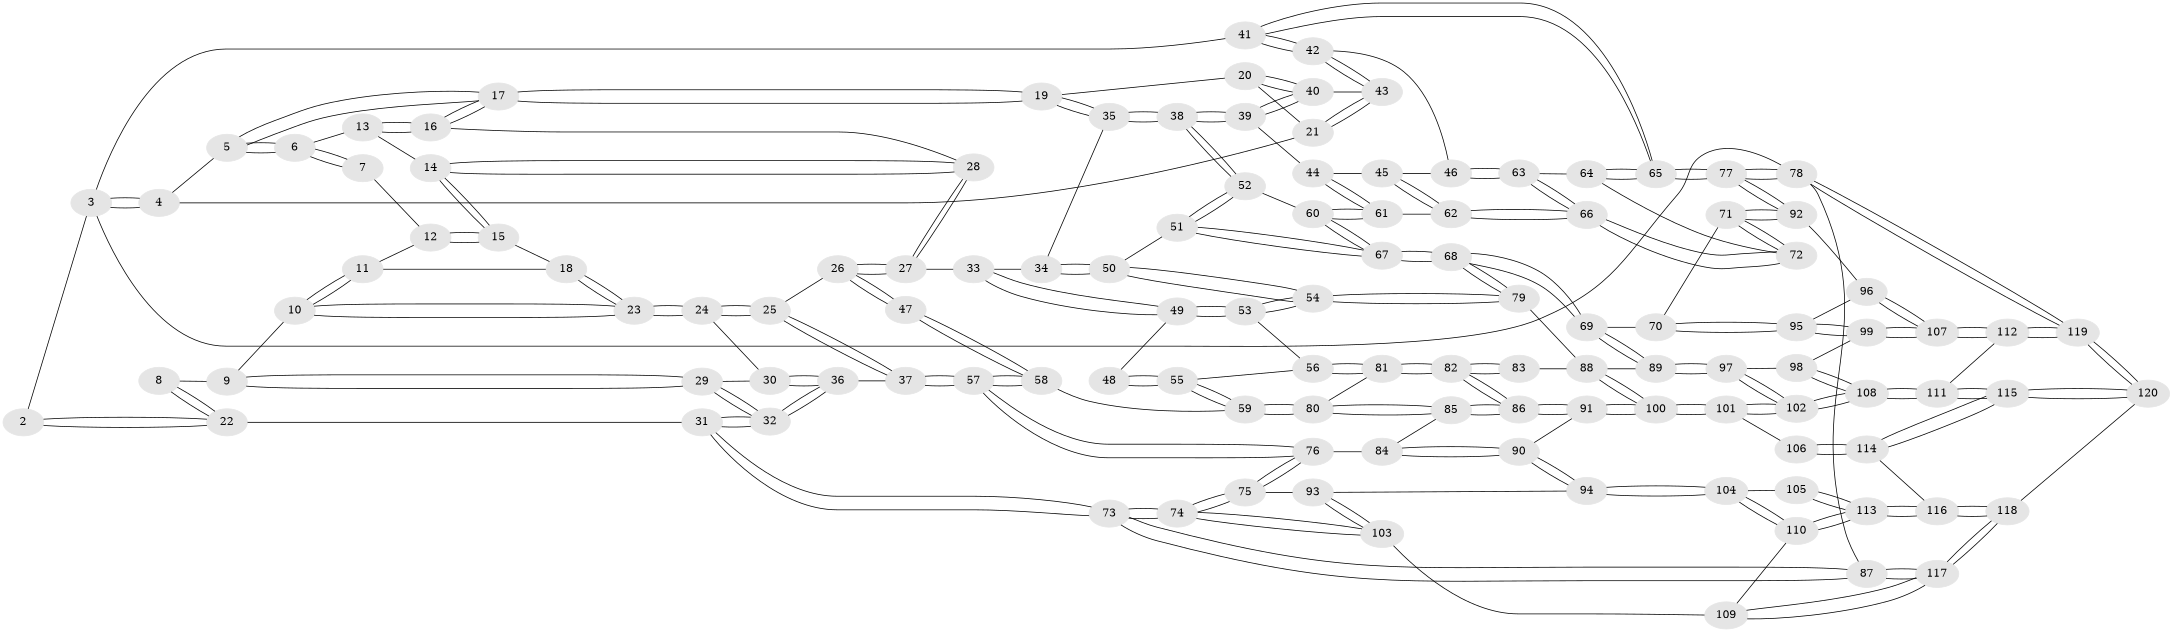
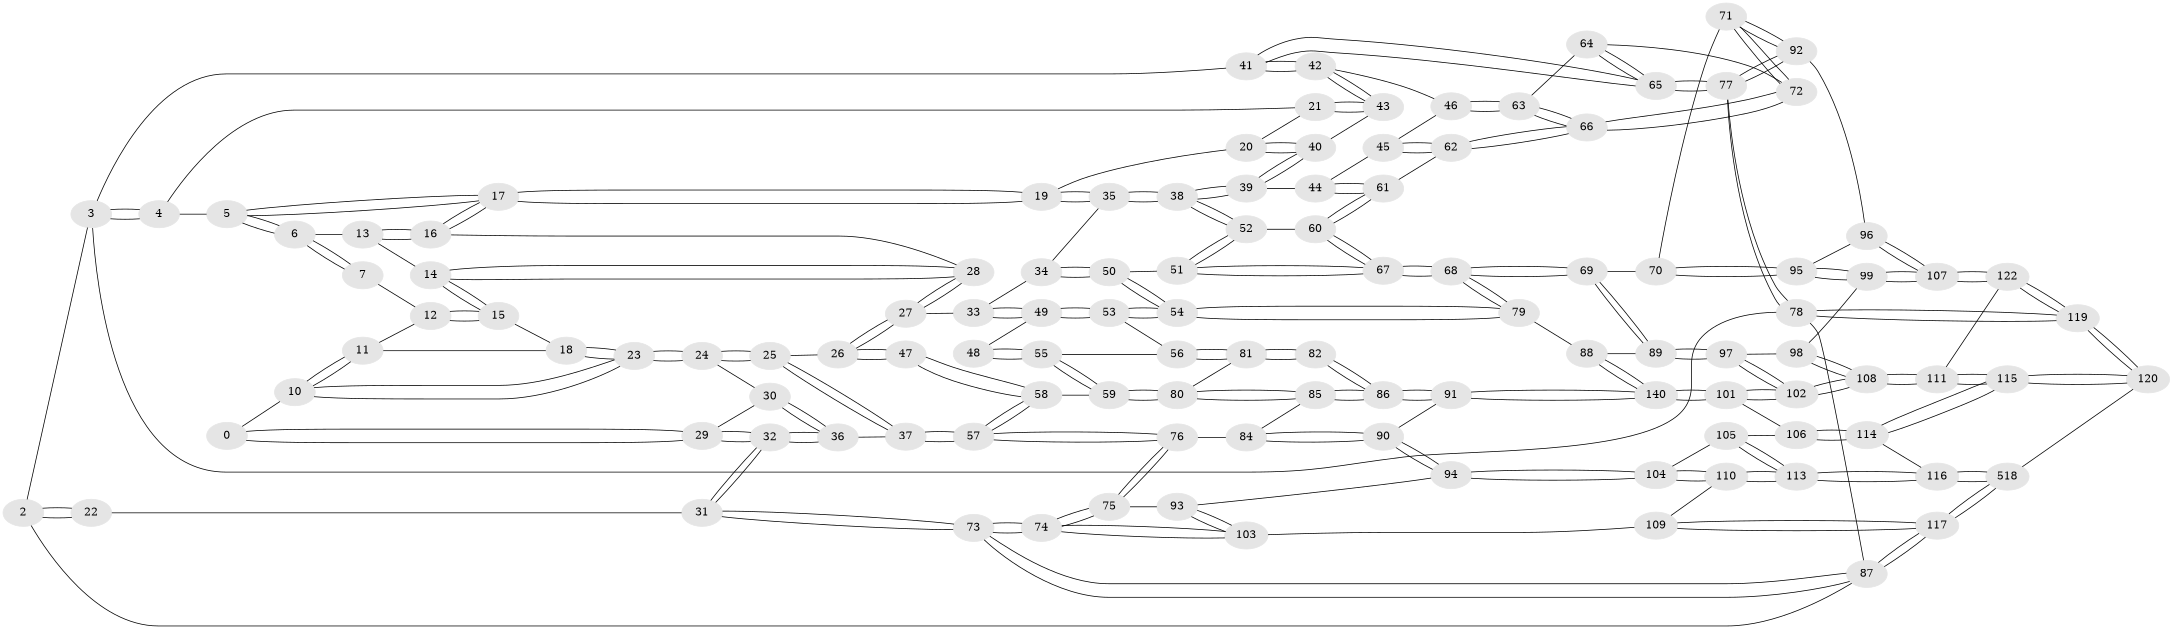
node "112": label "112" -> "122"
node "83": removed
node "8": removed
node "9": label "9" -> "0"
node "100": label "100" -> "140"
edge "106" -- "105": added
node "118": label "118" -> "518"
edge "2" -- "87": added
